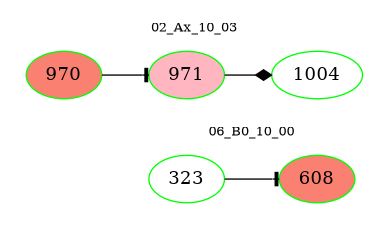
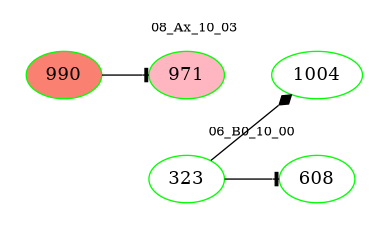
cluster "02_Ax_10_03": label "02_Ax_10_03" -> "08_Ax_10_03"
node "970": label "970" -> "990"
edge "971" -> "1004": now "323" -> "1004"
node "608": fillcolor salmon -> white
